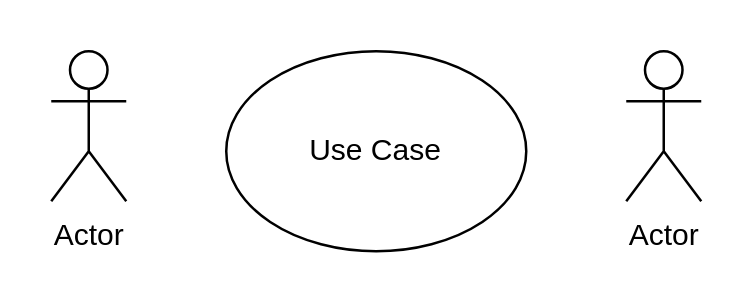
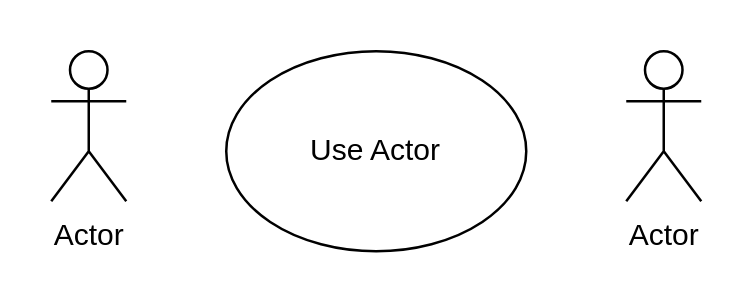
node "Use Case": label "Use Case" -> "Use Actor"
